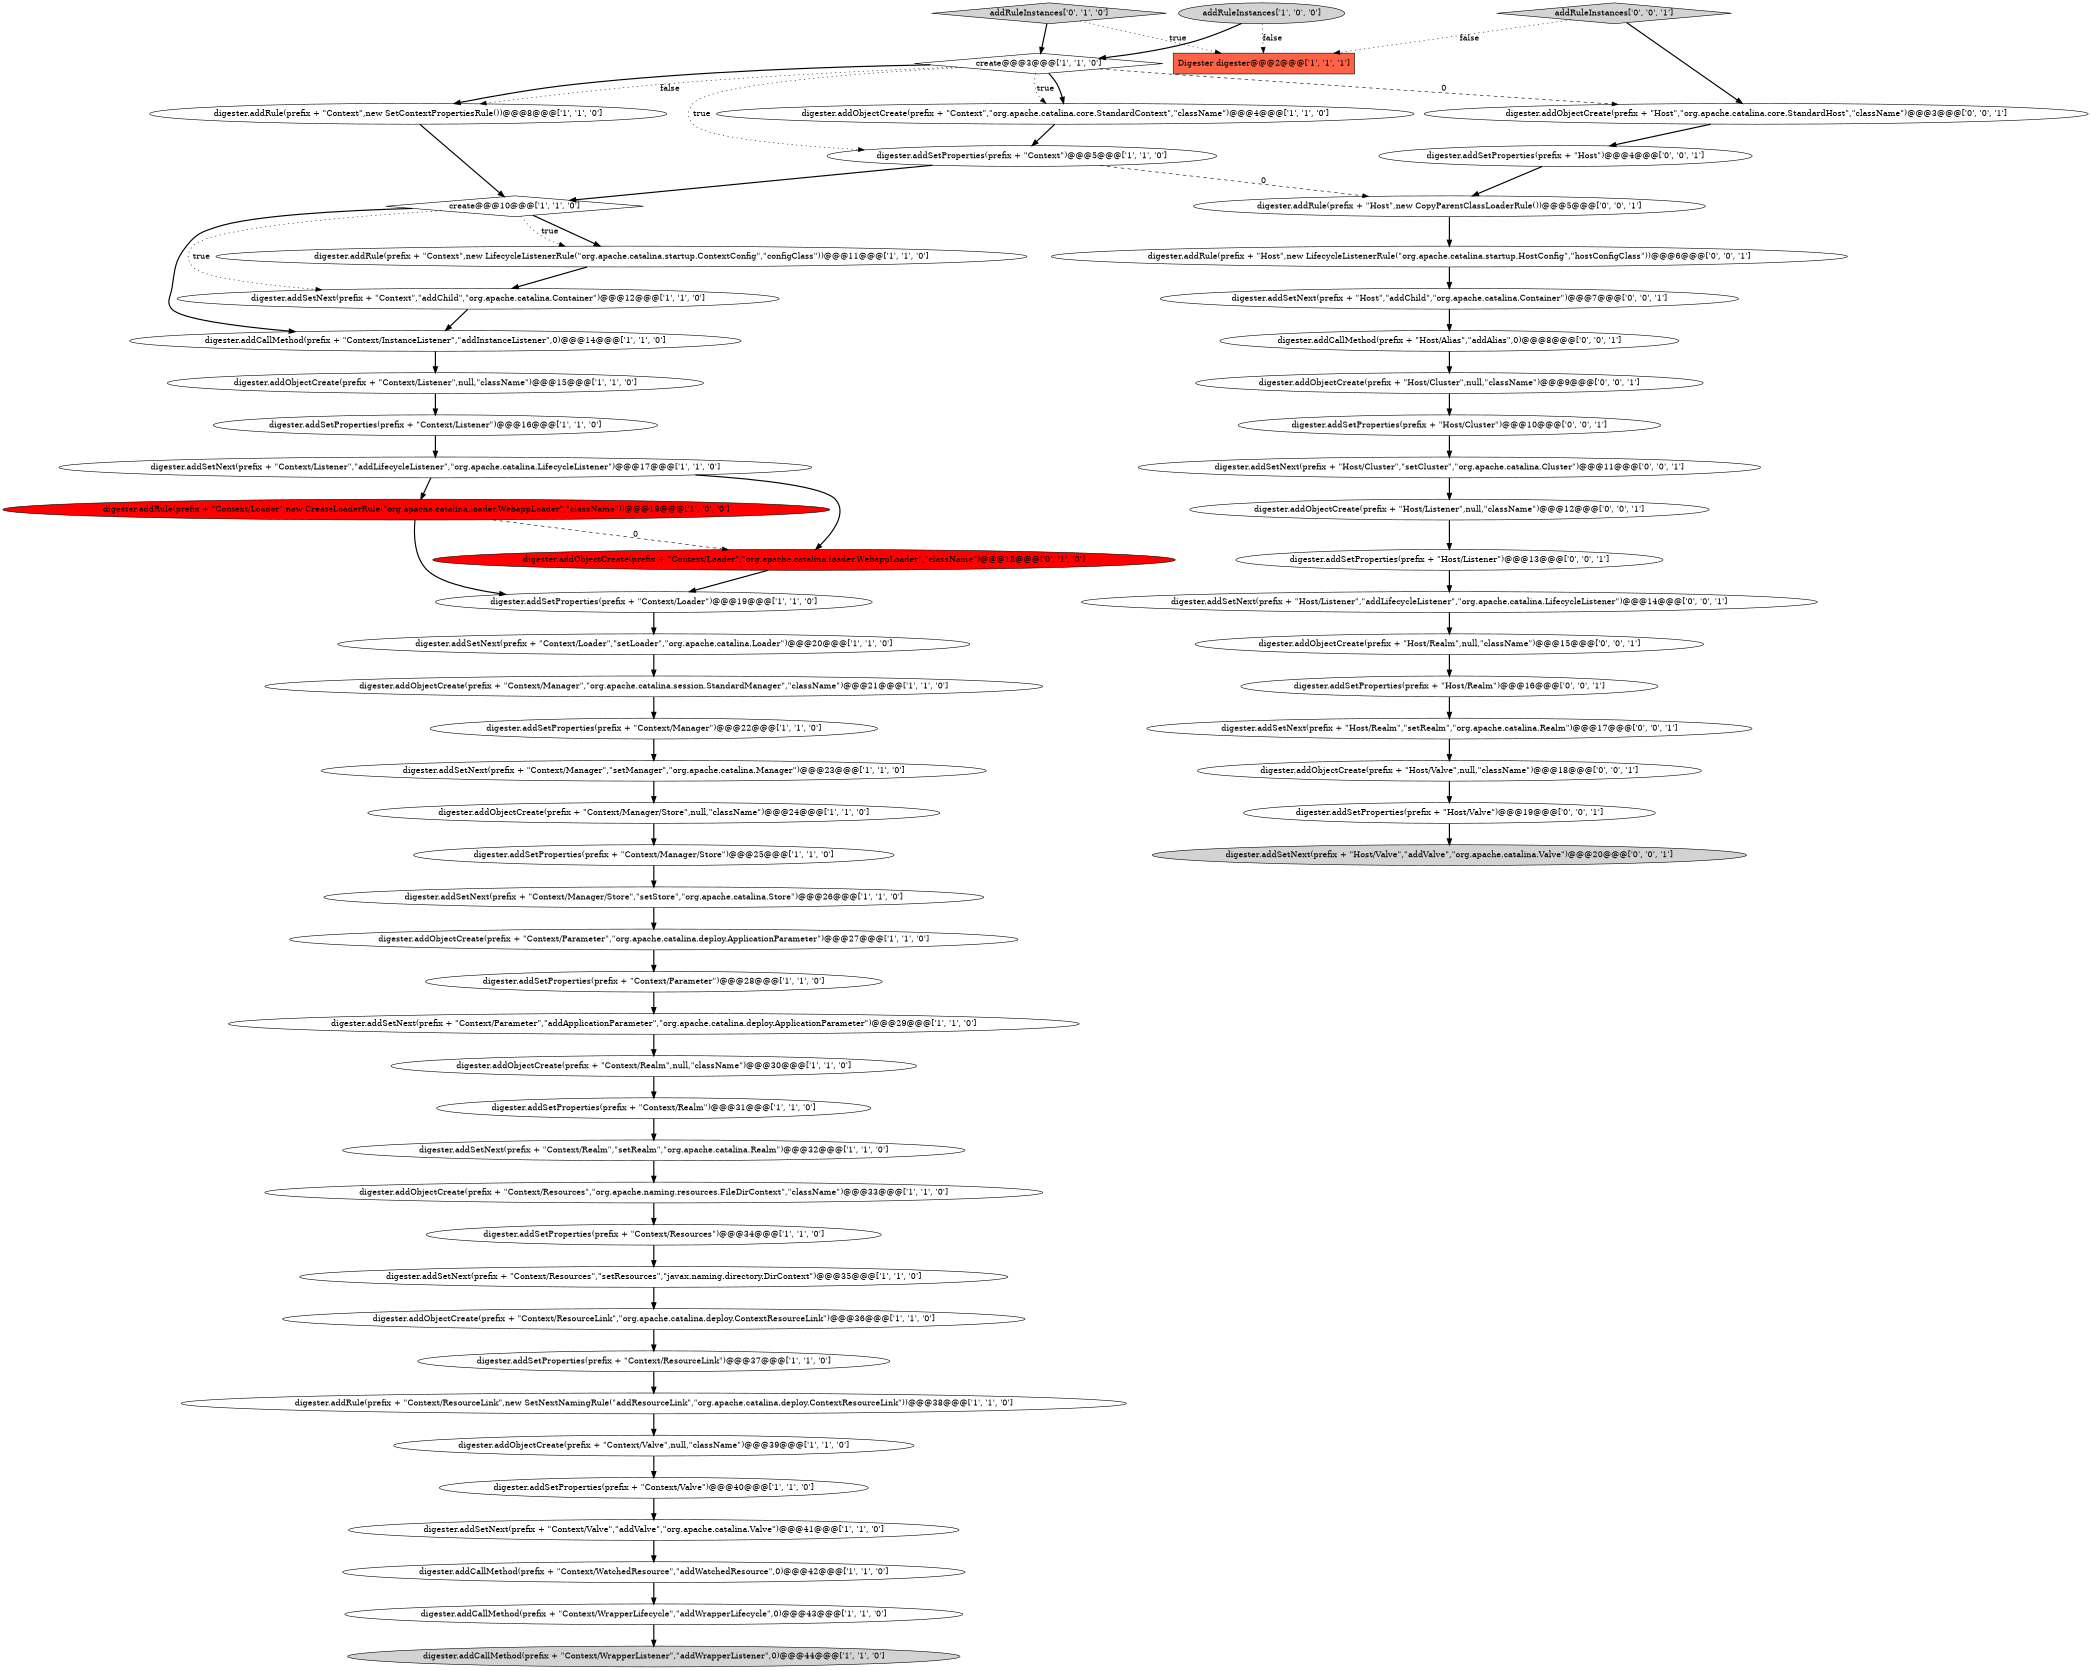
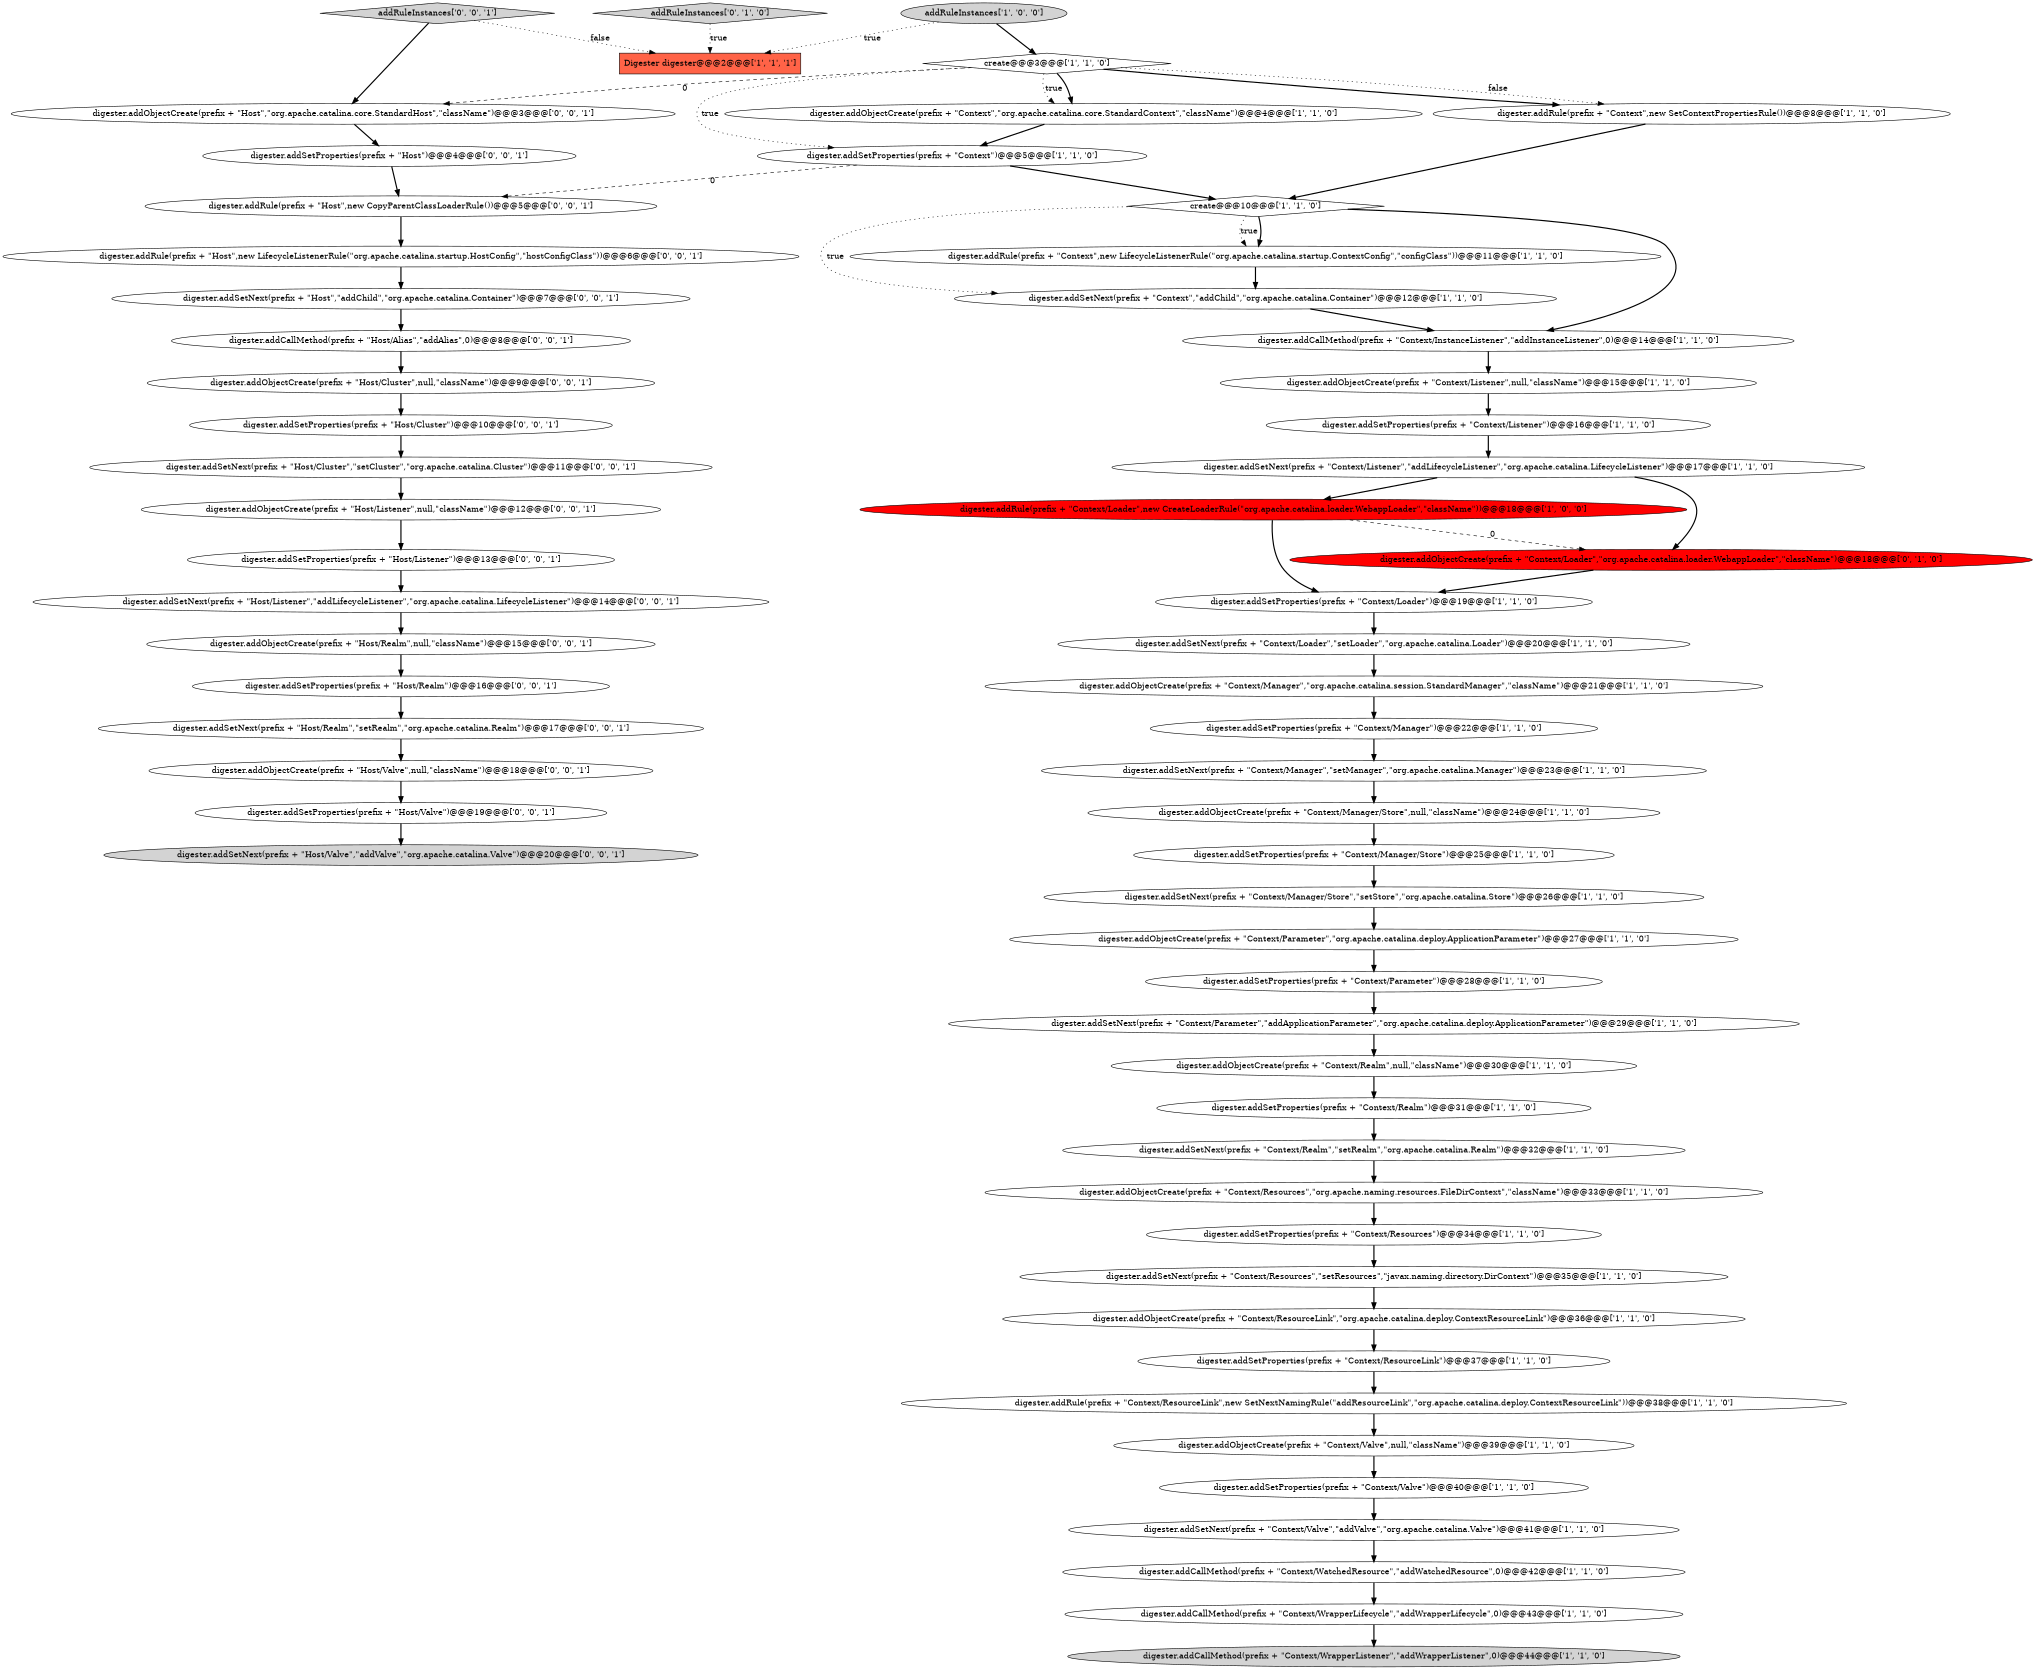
edge "addRuleInstances['0', '1', '0']" -> "create@@@3@@@['1', '1', '0']": removed
edge "addRuleInstances['1', '0', '0']" -> "Digester digester@@@2@@@['1', '1', '1']": label "false" -> "true"
